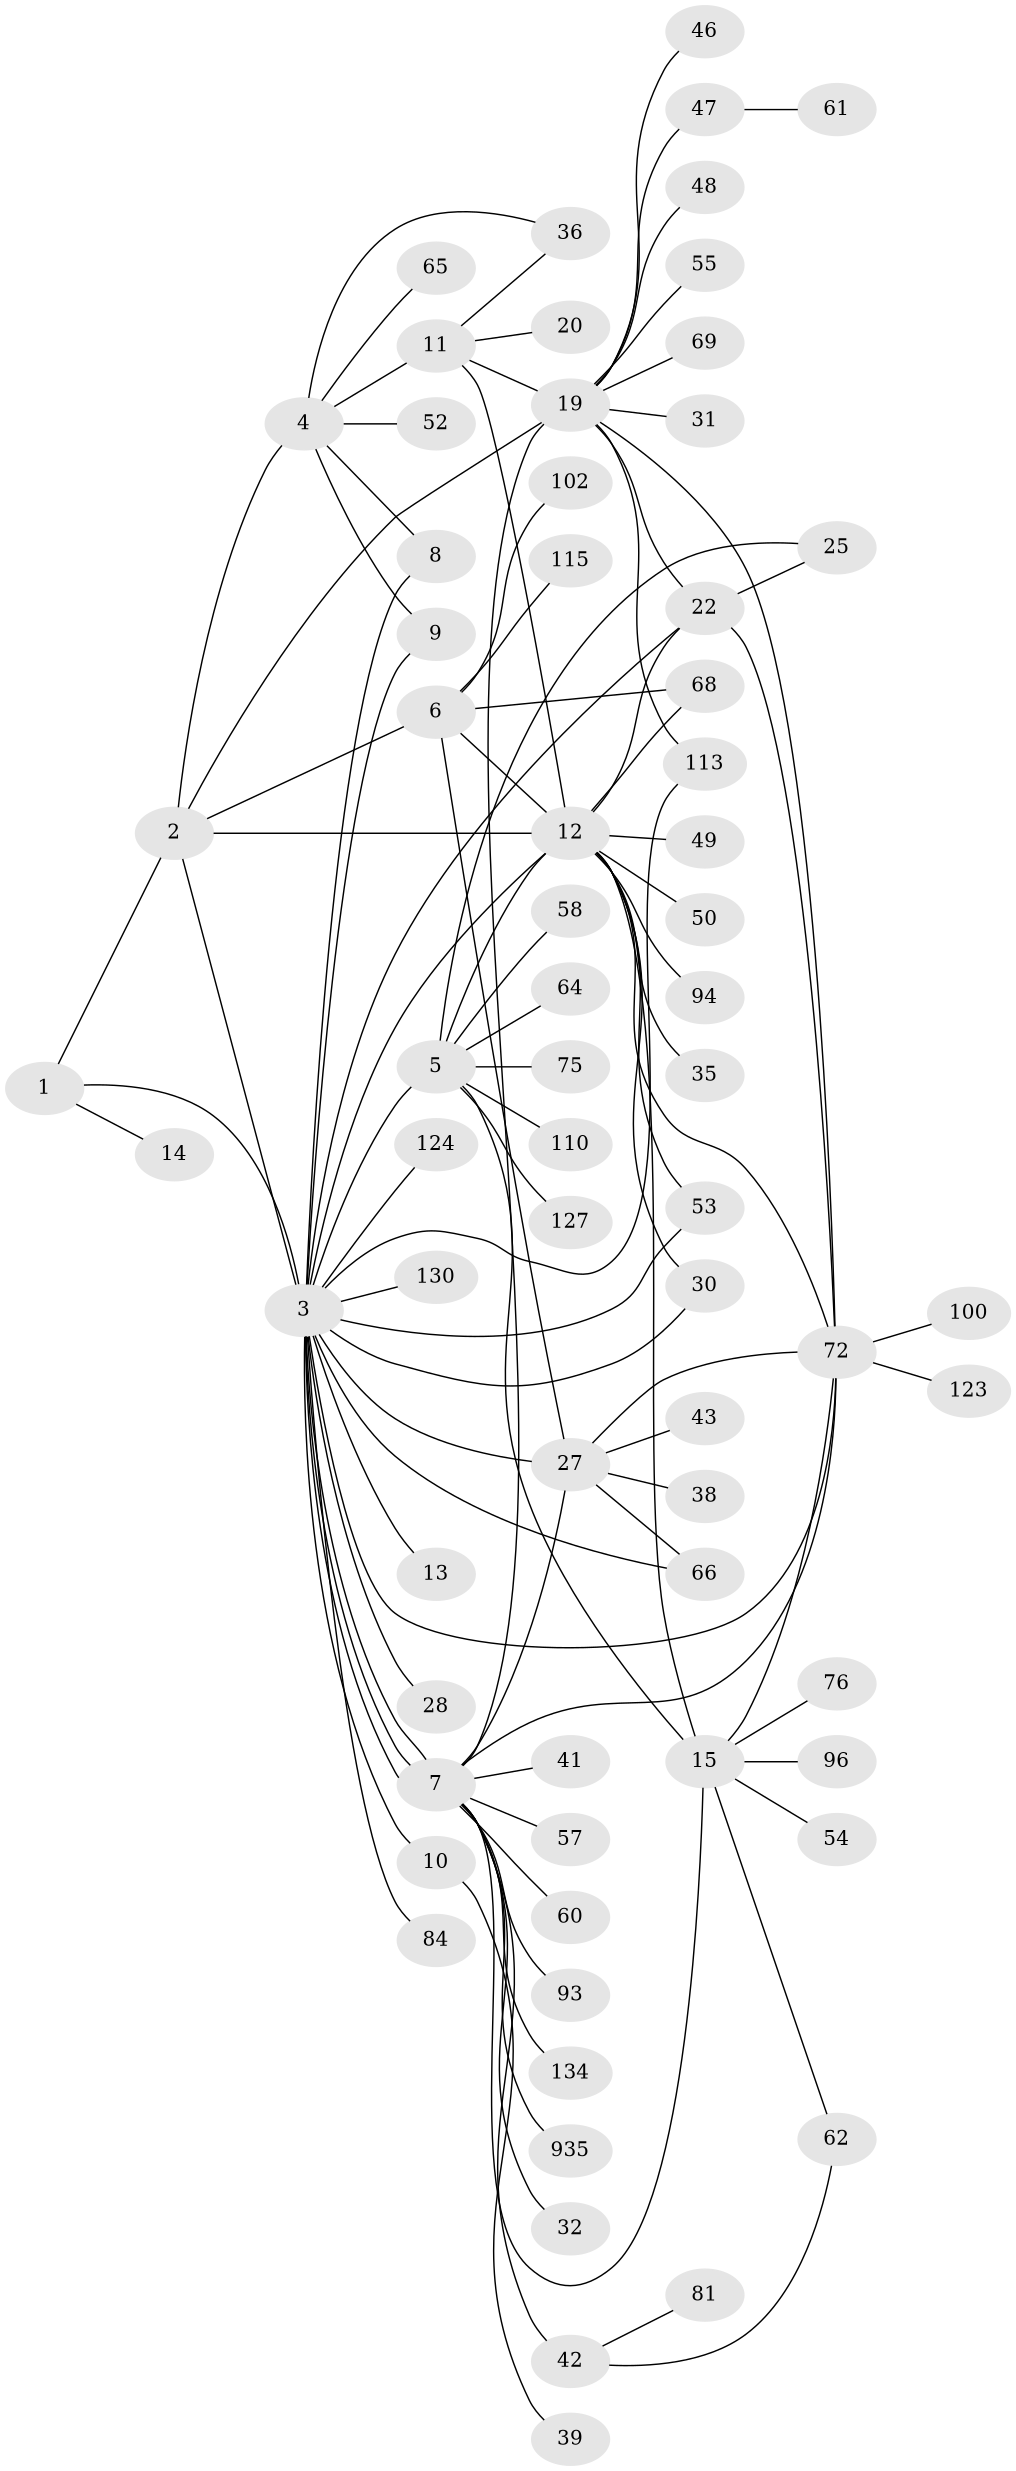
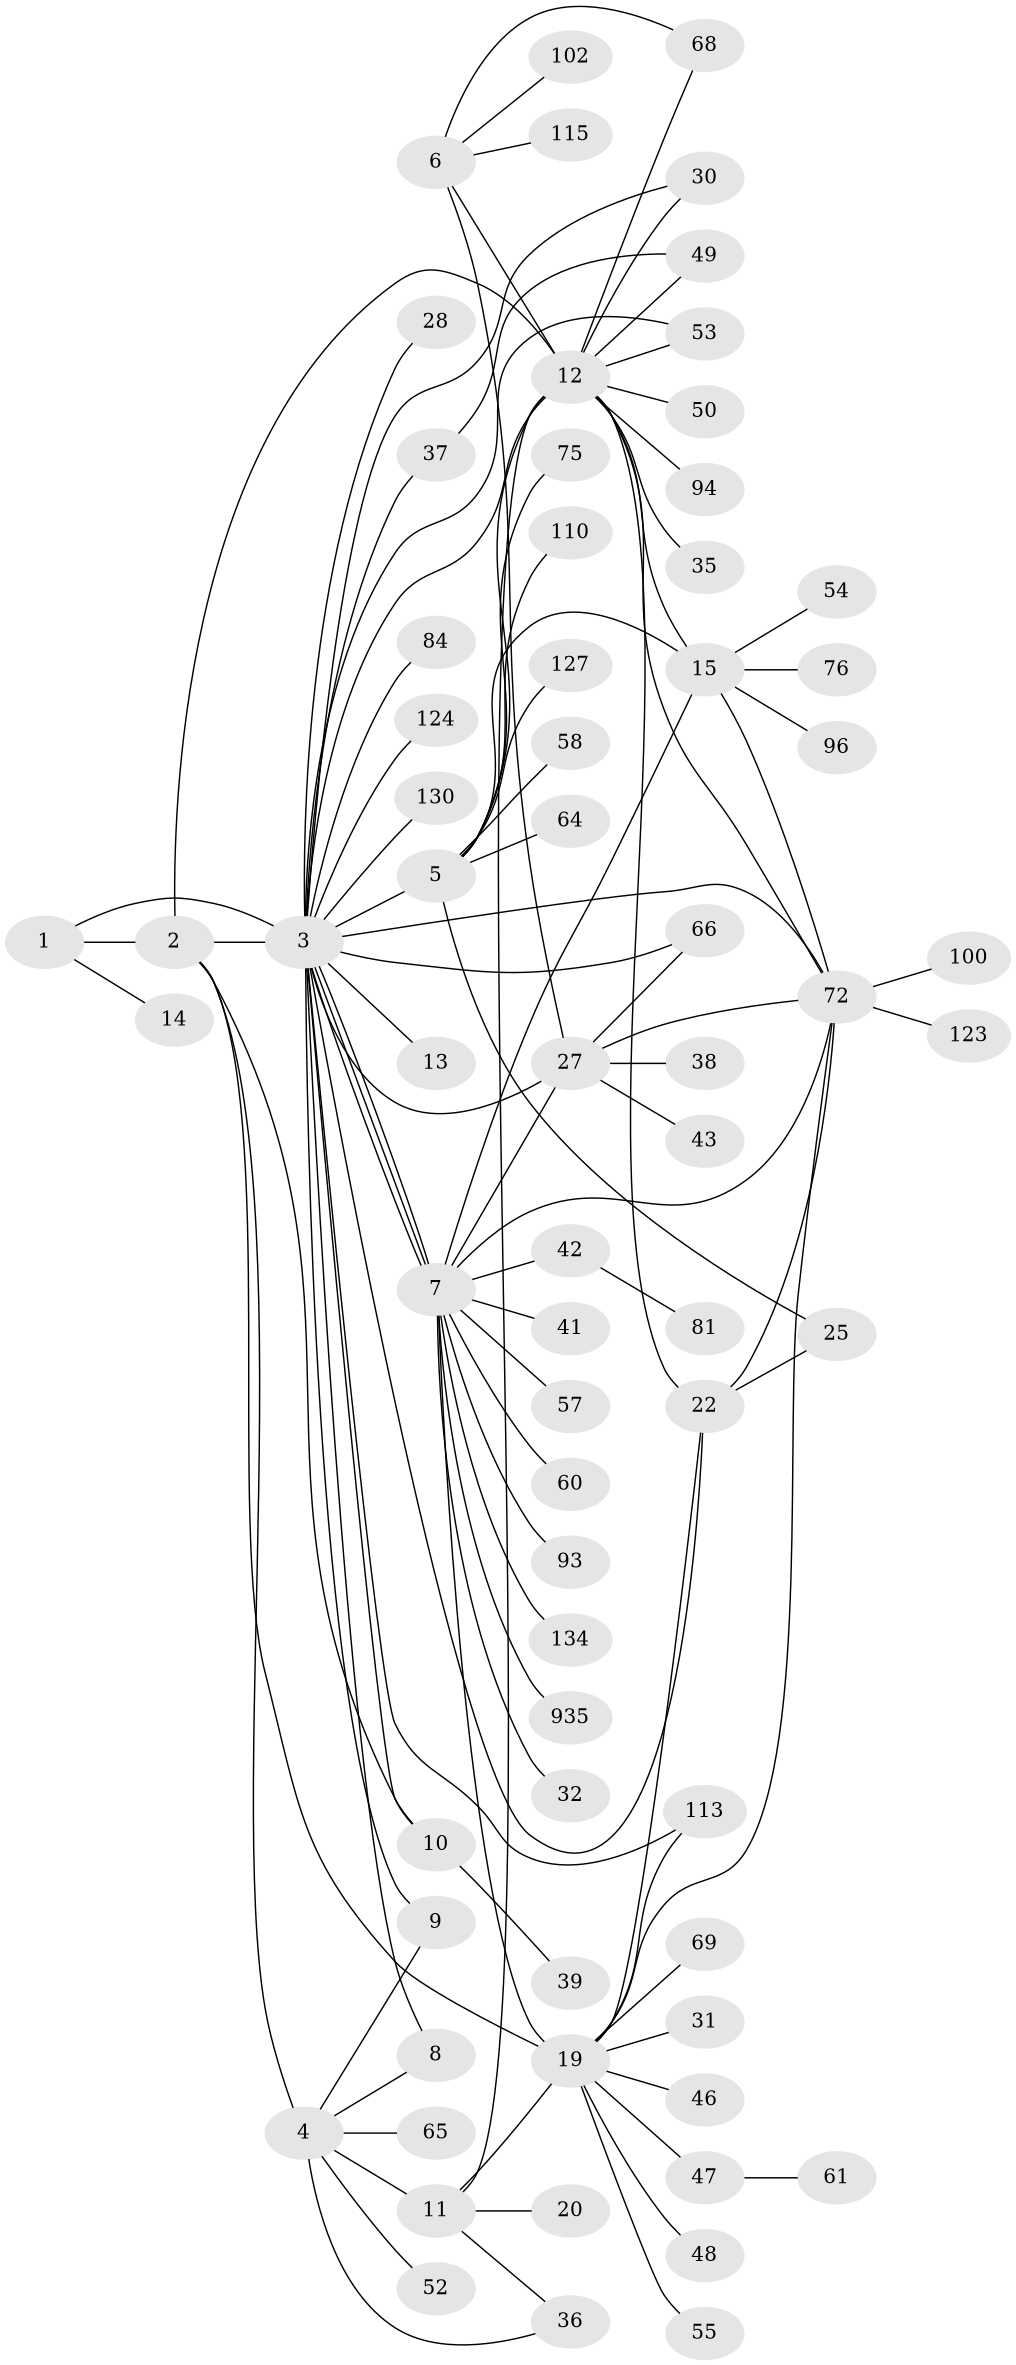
node "37": added
edge "6" -- "2": now "10" -- "2"
node "62": removed
